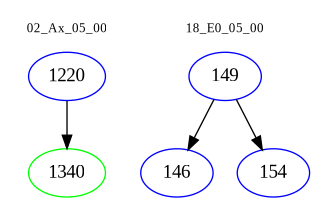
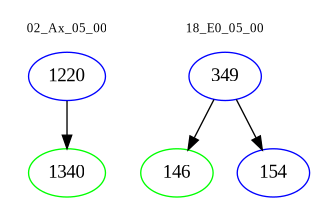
node "149": label "149" -> "349"
node "146": color blue -> green
